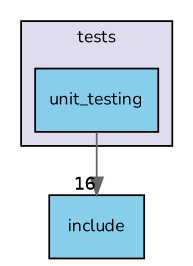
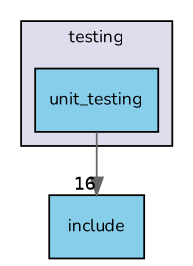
cluster "tests": label "tests" -> "testing"
